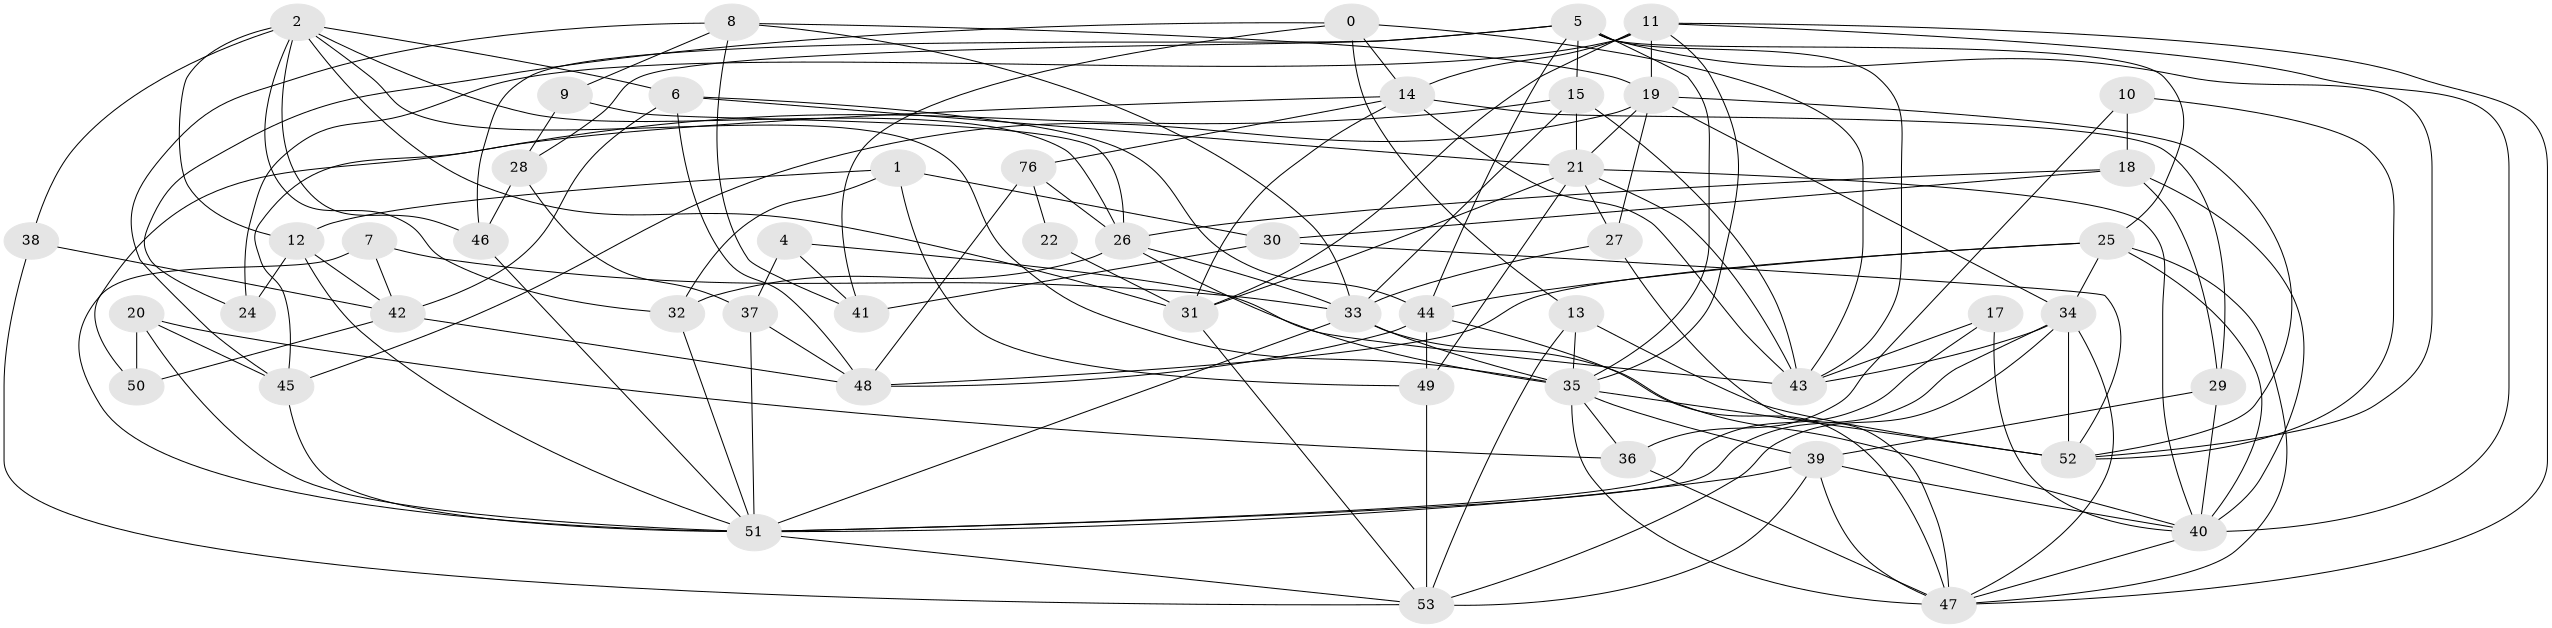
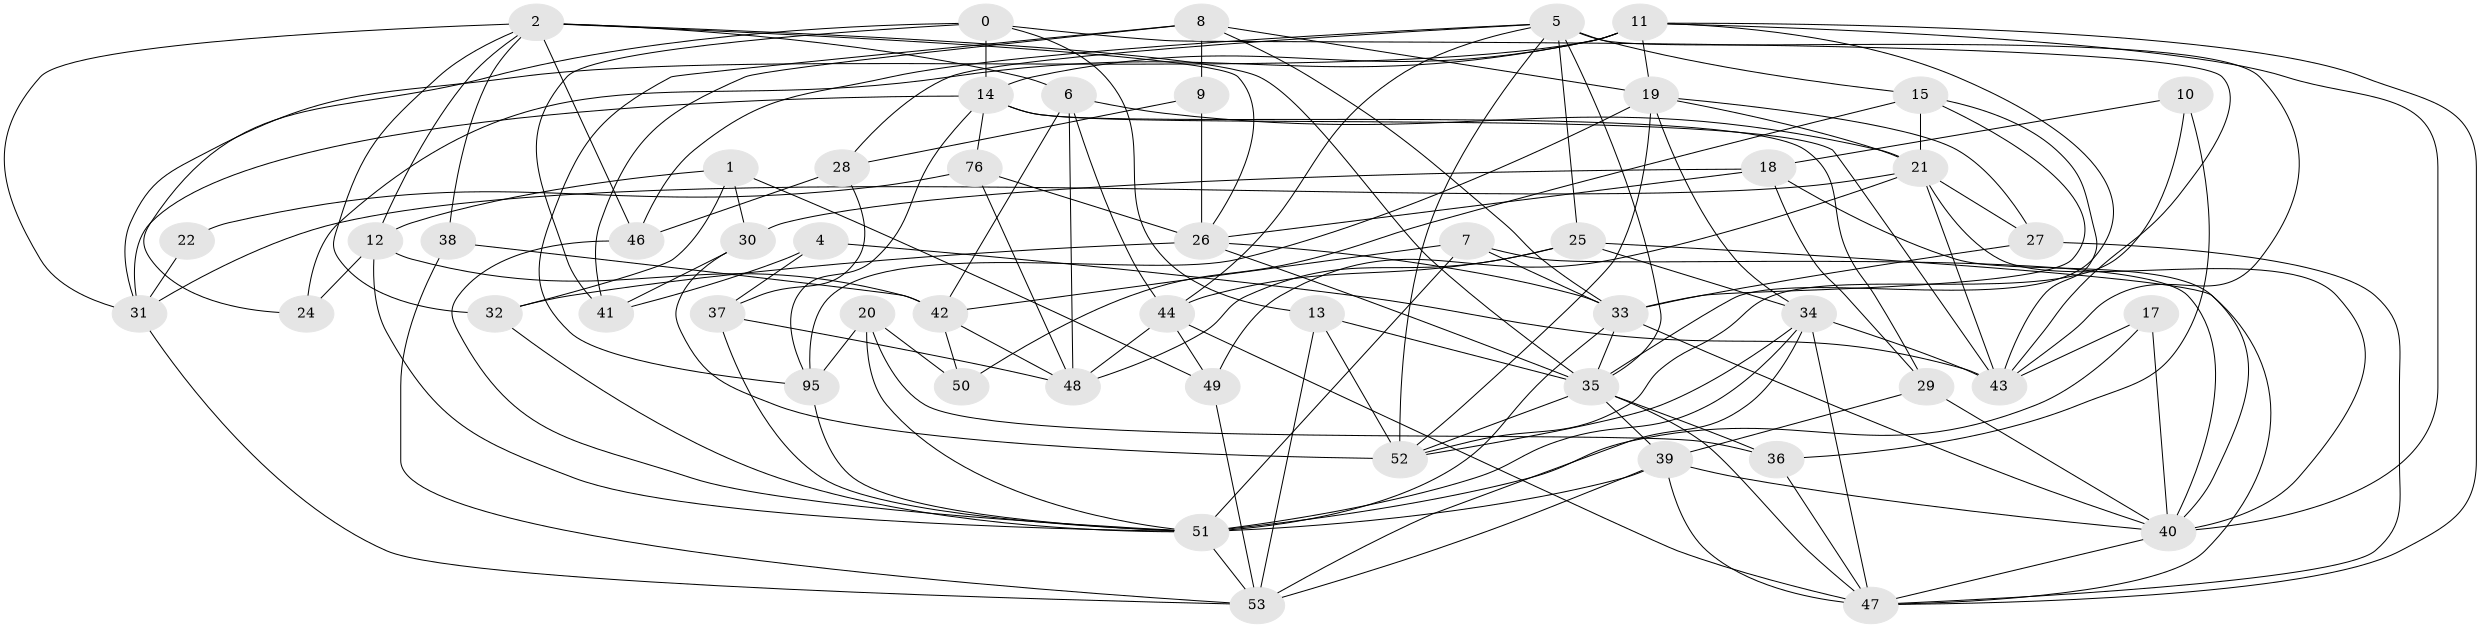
edge "25" -- "40": now "7" -- "40"
node "45": label "45" -> "95"
